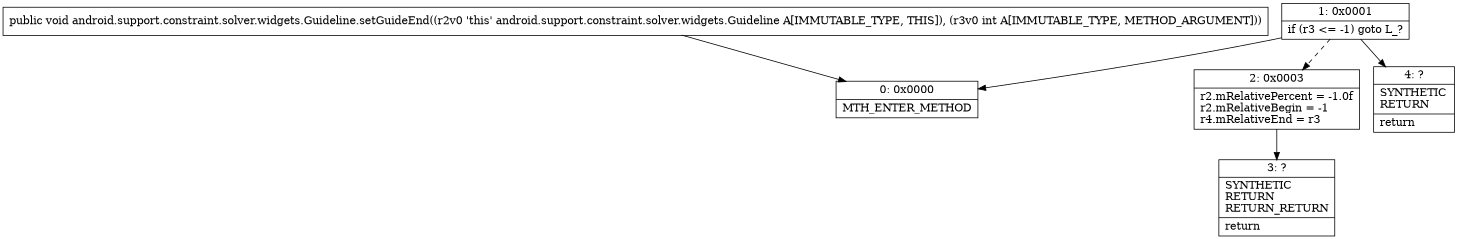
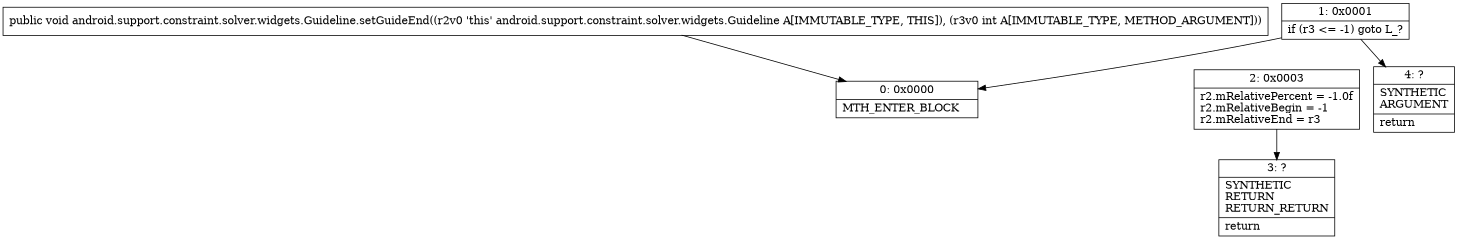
edge "1: 0x0001" -> "2: 0x0003": removed
node "4: ?": text "RETURN" -> "ARGUMENT"
node "0: 0x0000": text "MTH_ENTER_METHOD" -> "MTH_ENTER_BLOCK"
node "2: 0x0003": text "r4.mRelativeEnd = r3" -> "r2.mRelativeEnd = r3"
